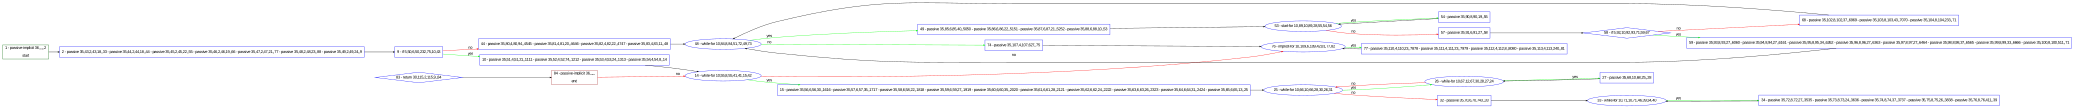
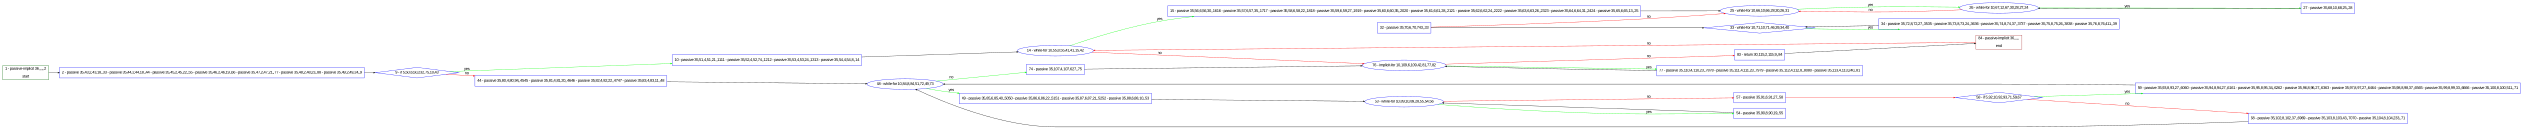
node "53 - start-for 10,89,10,89,28,55,54,56": label "53 - start-for 10,89,10,89,28,55,54,56" -> "53 - while-for 10,89,10,89,28,55,54,56"
edge "57 - passive 35,91,6,91,27,,58" -> "58 - if 5,92,10,92,93,71,59,67": color #000000 -> #ff0000
node "9 - if 5,50,6,50,232,75,10,43": shape box -> diamond
edge "76 - implicit-for 10,109,6,109,42,81,77,82" -> "83 - return 30,115,2,115,9,,84": added, label "no"
node "83 - return 30,115,2,115,9,,84": shape diamond -> box
edge "25 - while-for 10,66,10,66,28,30,26,31" -> "32 - passive 35,70,6,70,743,,33": reversed
node "33 - while-for 10,71,10,71,46,39,34,40": shape ellipse -> diamond
